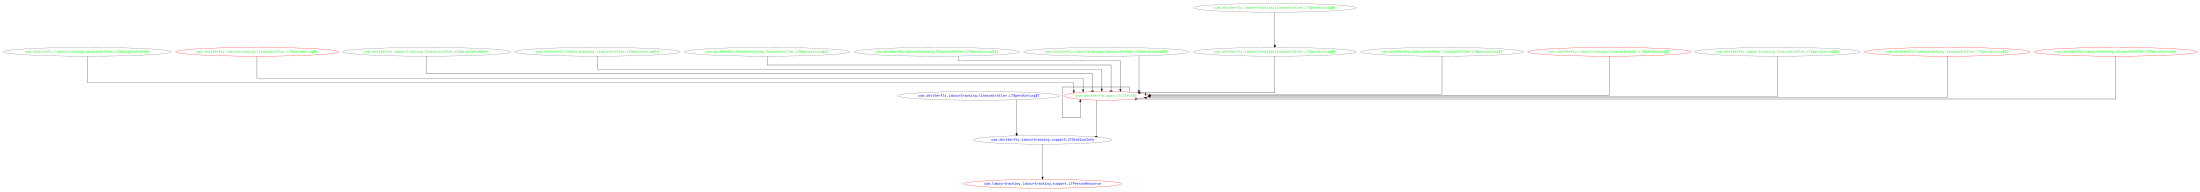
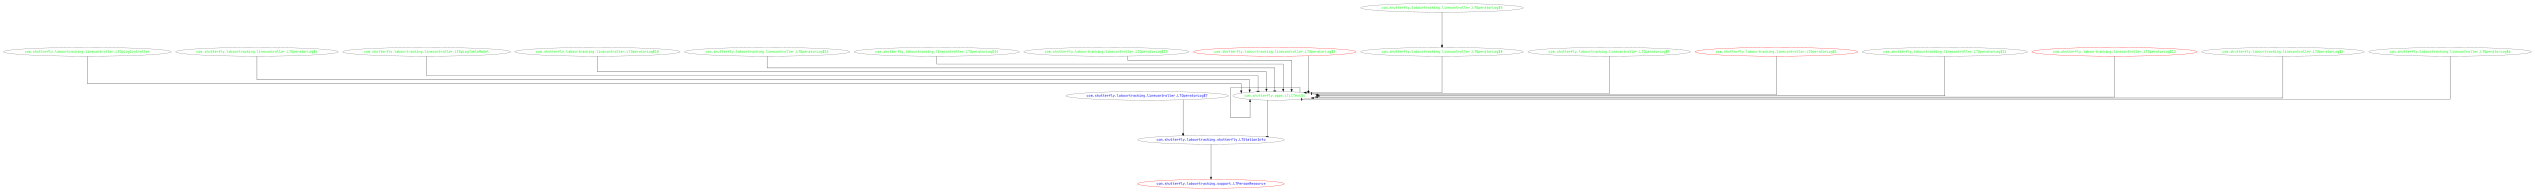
node "com.shutterfly.labourtracking.linecontroller.LTOperatorLog$4": color red -> gray40
node "com.shutterfly.labourtracking.linecontroller.LTOperatorLog$3": added
node "com.shutterfly.labourtracking.linecontroller.LTOperatorLog$6": color red -> gray40
node "com.shutterfly.labourtracking.linecontroller.LTOperatorLog$2": added
node "com.shutterfly.apps.LTLCTest$4": color red -> gray40
node "com.shutterfly.labourtracking.support.LTStationInfo": label "com.shutterfly.labourtracking.support.LTStationInfo" -> "com.shutterfly.labourtracking.shutterfly.LTStationInfo"
node "com.labourtracking.labourtracking.support.LTPersonResource": label "com.labourtracking.labourtracking.support.LTPersonResource" -> "com.shutterfly.labourtracking.support.LTPersonResource"
